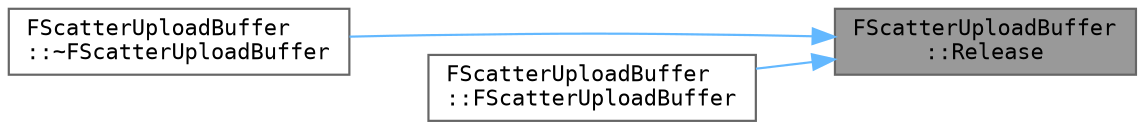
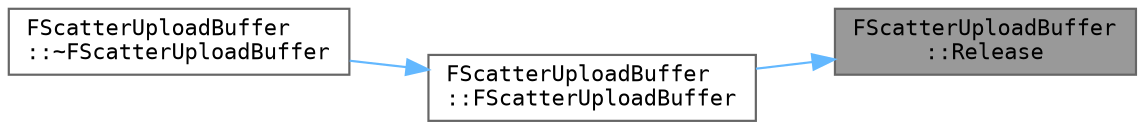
edge "FScatterUploadBuffer ::~FScatterUploadBuffer" -> "FScatterUploadBuffer ::Release": now "FScatterUploadBuffer ::~FScatterUploadBuffer" -> "FScatterUploadBuffer ::FScatterUploadBuffer"
